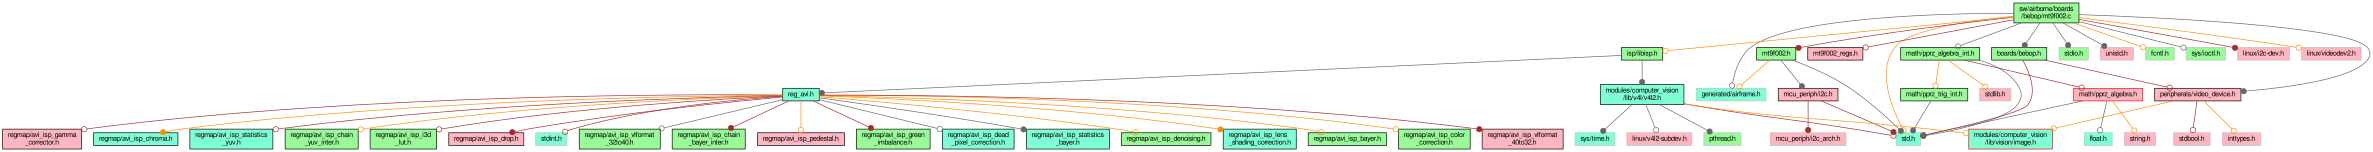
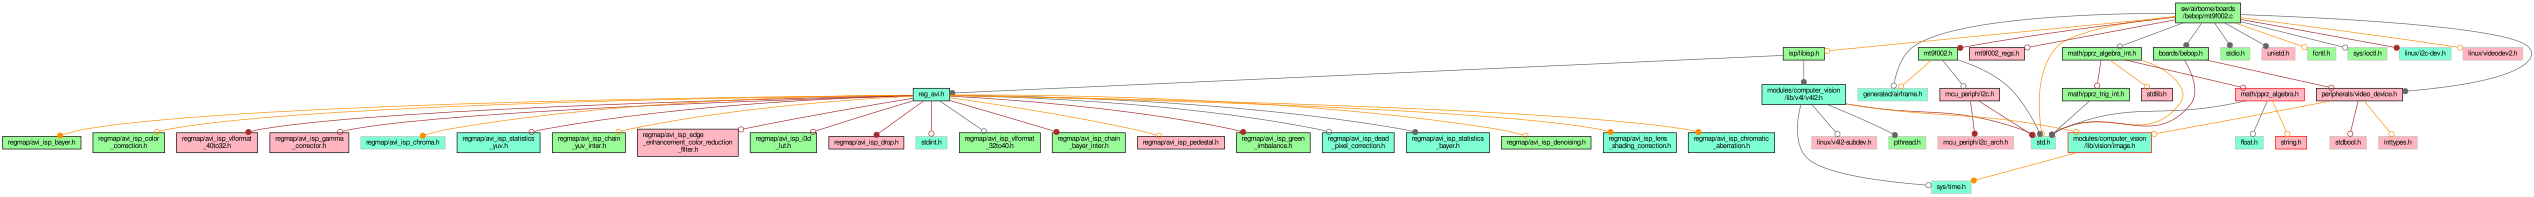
node "linux/i2c-dev.h": fillcolor lightpink -> aquamarine
edge "math/pprz_algebra_int.h" -> "math/pprz_trig_int.h": color darkorange -> brown
edge "mt9f002.h" -> "mcu_periph/i2c.h": arrowhead dot -> odot
node "stdlib.h": color grey75 -> black
edge "reg_avi.h" -> "regmap/avi_isp_bayer.h": arrowhead odot -> dot
edge "math/pprz_algebra_int.h" -> "std.h": color gray40 -> darkorange
edge "modules/computer_vision /lib/v4l/v4l2.h" -> "sys/time.h": arrowhead dot -> odot
node "regmap/avi_isp_chroma.h": color black -> grey75
node "string.h": color grey75 -> red
node "regmap/avi_isp_edge _enhancement_color_reduction _filter.h": added
node "regmap/avi_isp_chromatic _aberration.h": added
edge "modules/computer_vision /lib/vision/image.h" -> "sys/time.h": added
